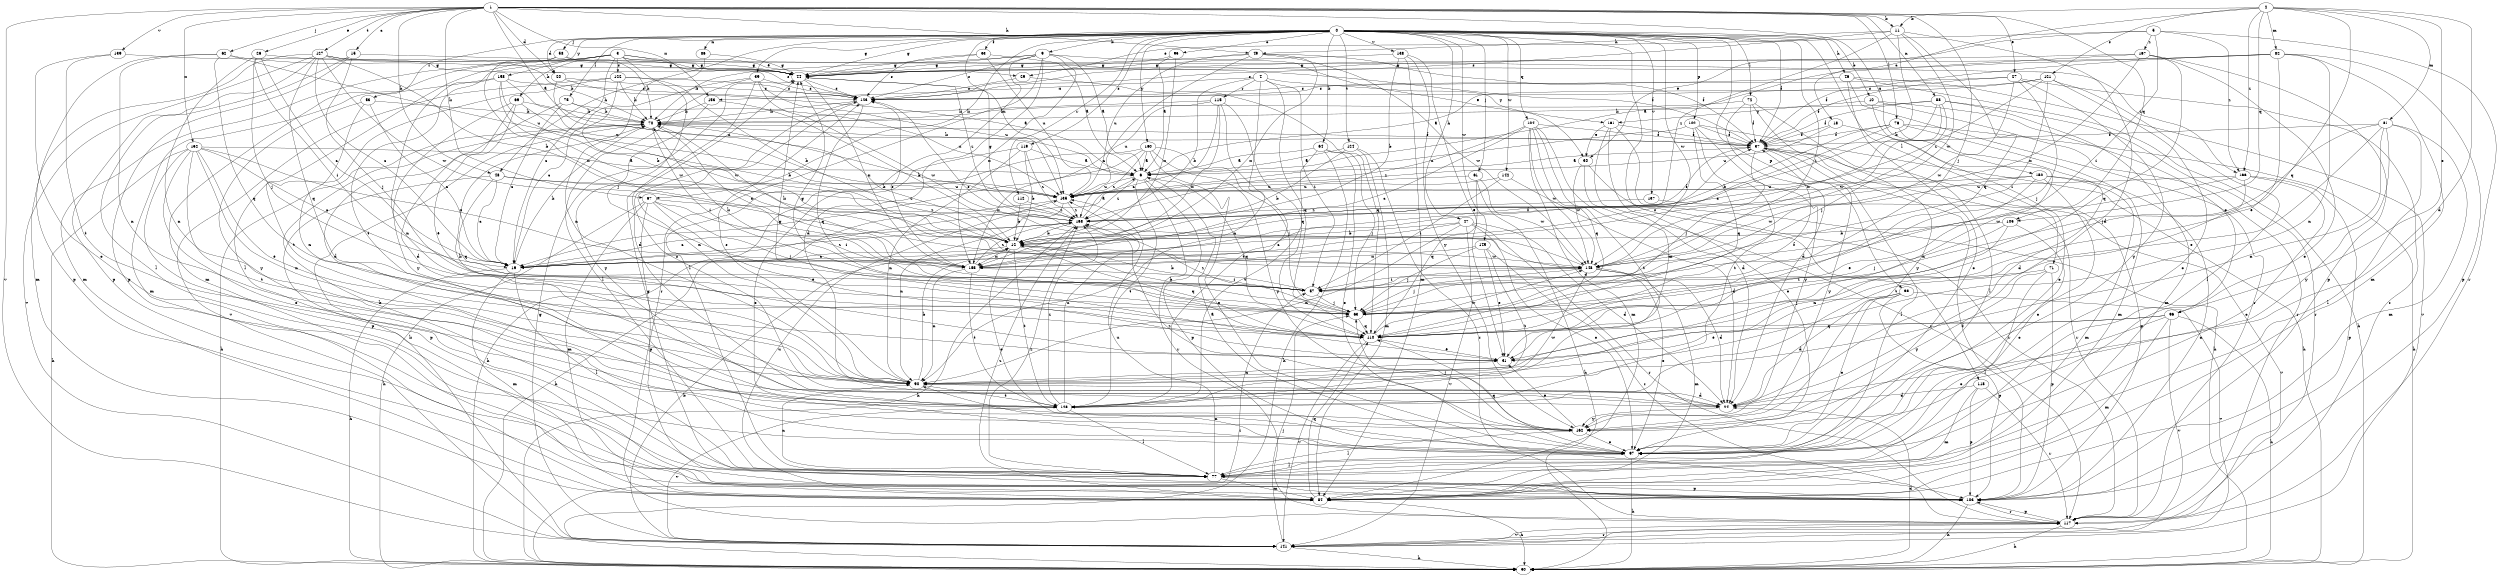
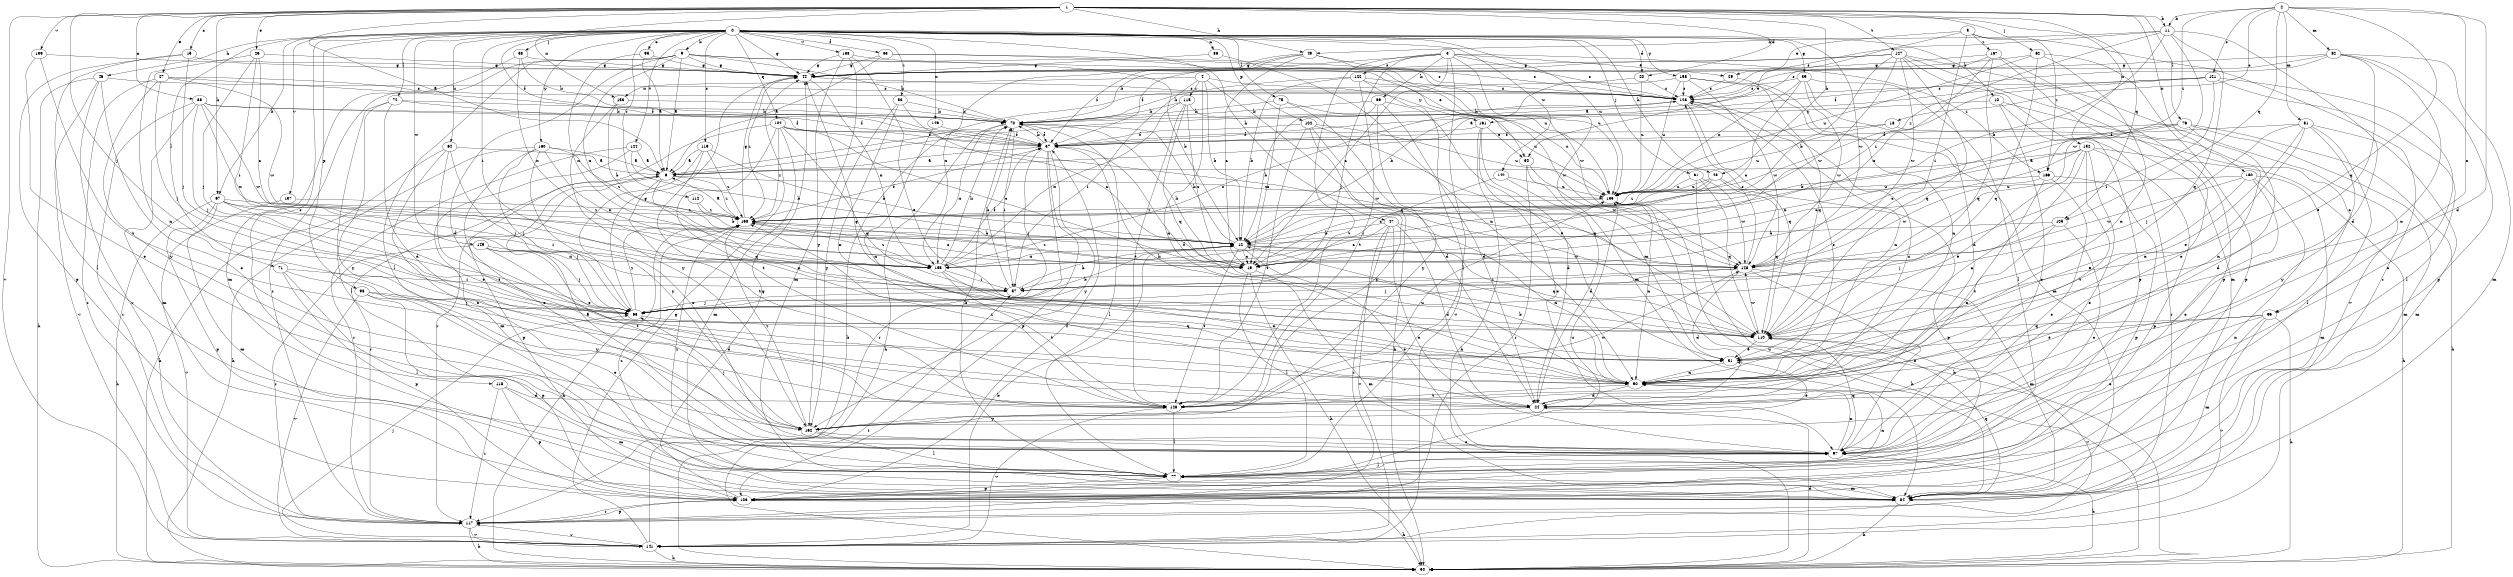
node "149": added
edge "127" -> "19": label "c" -> "w"
